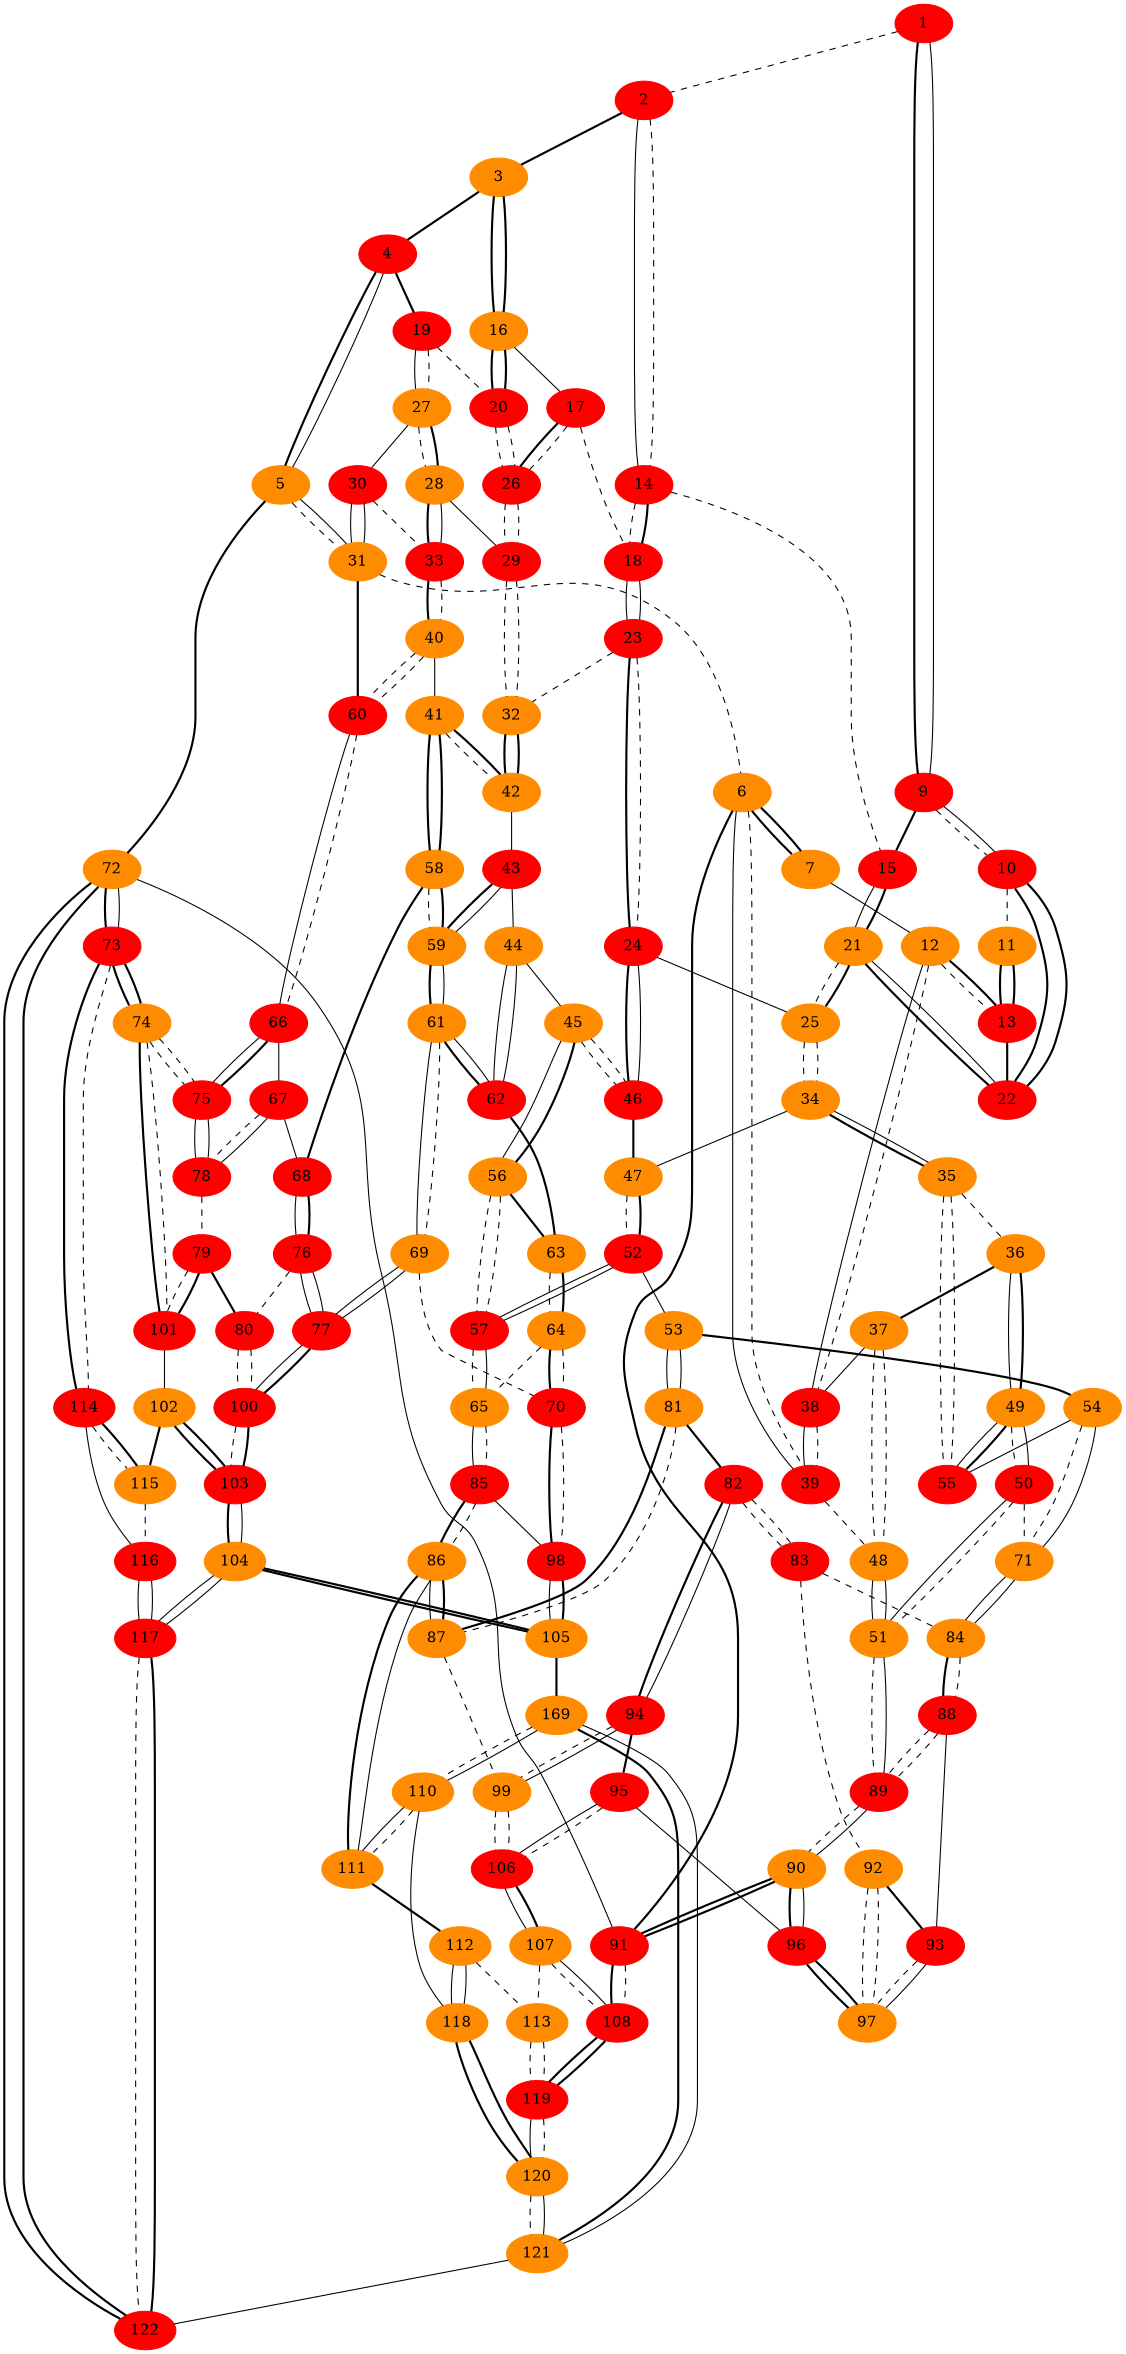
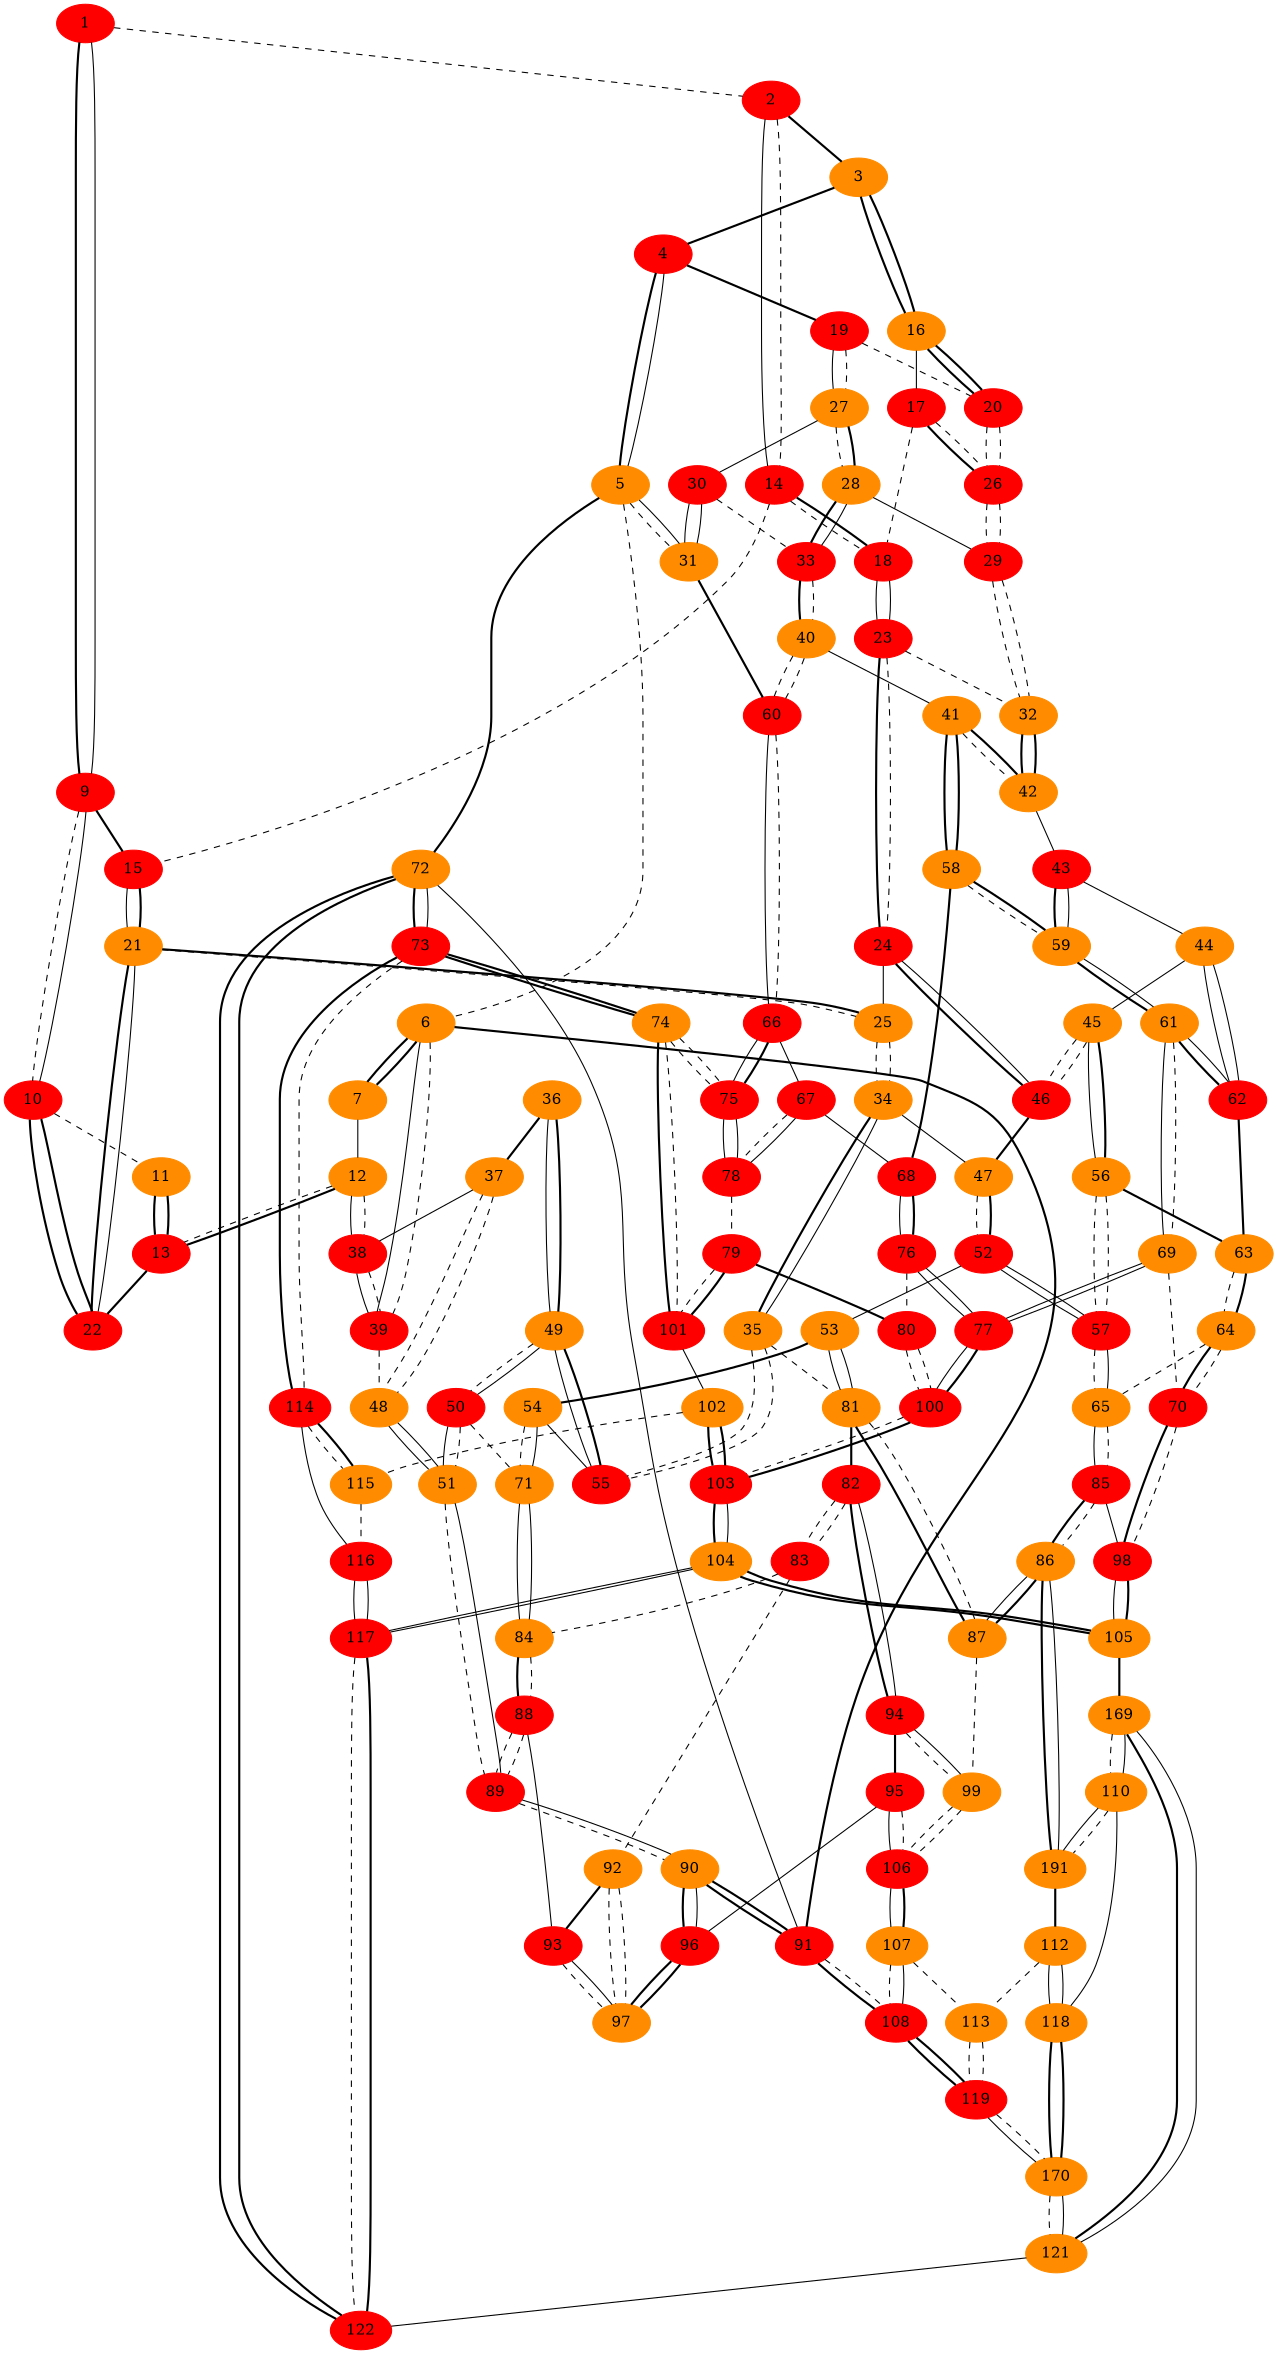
edge "31" -- "6": now "5" -- "6"
edge "35" -- "36": now "35" -- "81"
edge "102" -- "115": style bold -> dashed
node "111": label "111" -> "191"
node "120": label "120" -> "170"
